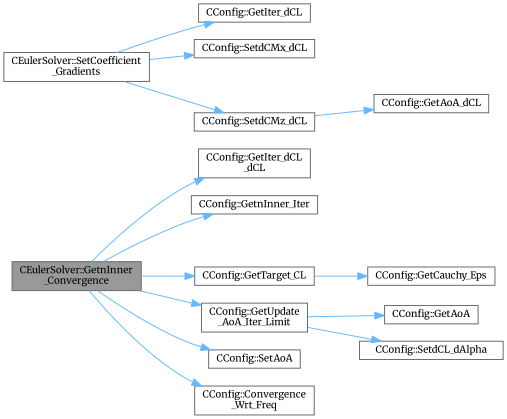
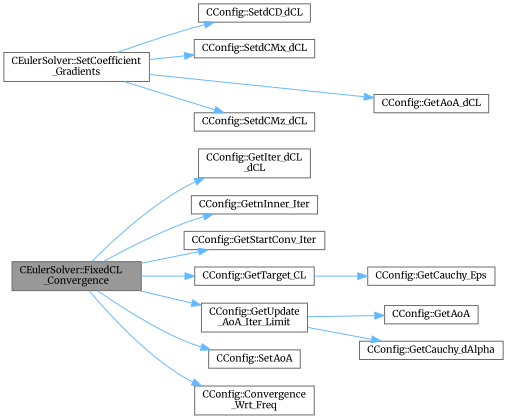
node "CConfig::GetIter_dCL": label "CConfig::GetIter_dCL" -> "CConfig::SetdCD_dCL"
edge "CConfig::SetdCMz_dCL" -> "CConfig::GetAoA_dCL": now "CEulerSolver::SetCoefficient _Gradients" -> "CConfig::GetAoA_dCL"
node "CConfig::GetStartConv_Iter": added
node "CEulerSolver::GetnInner _Convergence": label "CEulerSolver::GetnInner _Convergence" -> "CEulerSolver::FixedCL _Convergence"
node "CConfig::SetdCL_dAlpha": label "CConfig::SetdCL_dAlpha" -> "CConfig::GetCauchy_dAlpha"
